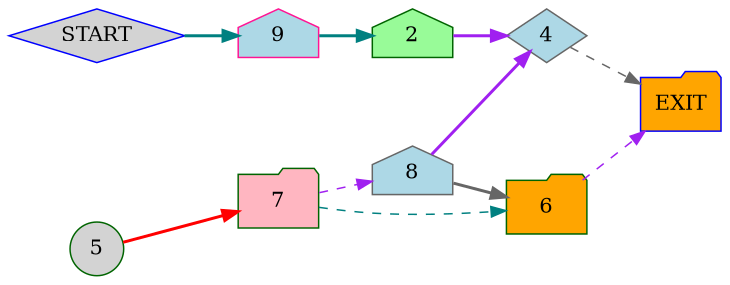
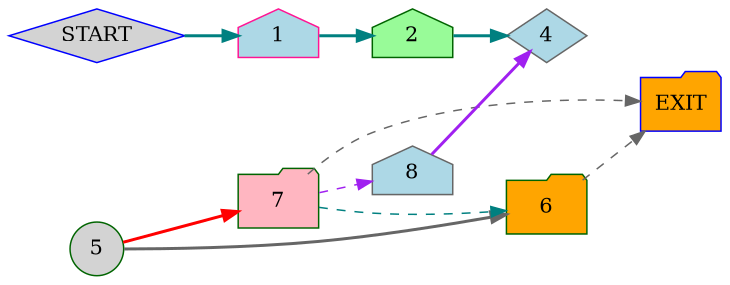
node "9": label "9" -> "1"
edge "2" -> "4": color purple -> teal
edge "4" -> "EXIT": now "7" -> "EXIT"
edge "6" -> "EXIT": color purple -> gray40
edge "8" -> "6": now "5" -> "6"
